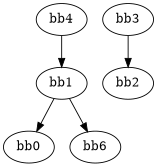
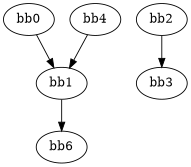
edge "bb3" -> "bb2": reversed
edge "bb1" -> "bb0": reversed
